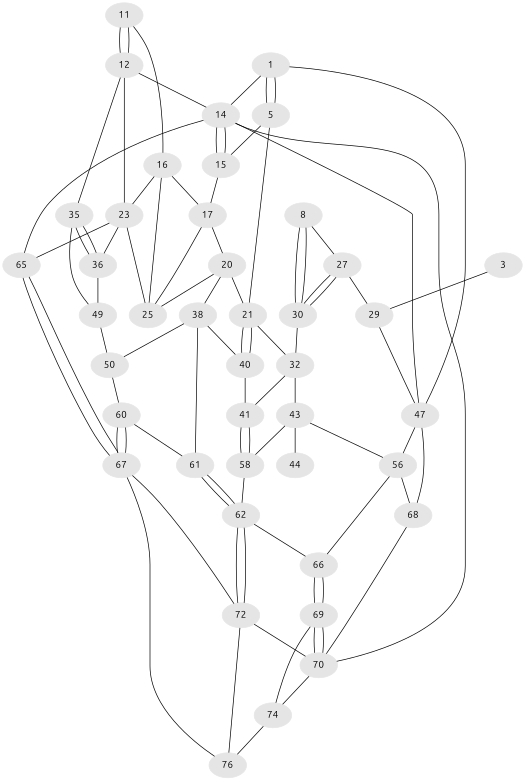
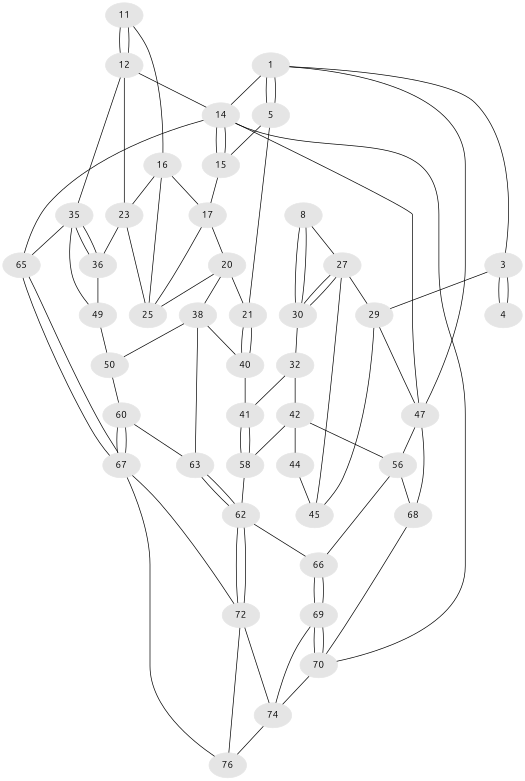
edge "1" -- "3": added
edge "23" -- "65": now "35" -- "65"
node "4": added
edge "21" -- "32": removed
node "43": label "43" -> "42"
node "61": label "61" -> "63"
node "45": added
edge "72" -- "70": now "72" -- "74"
